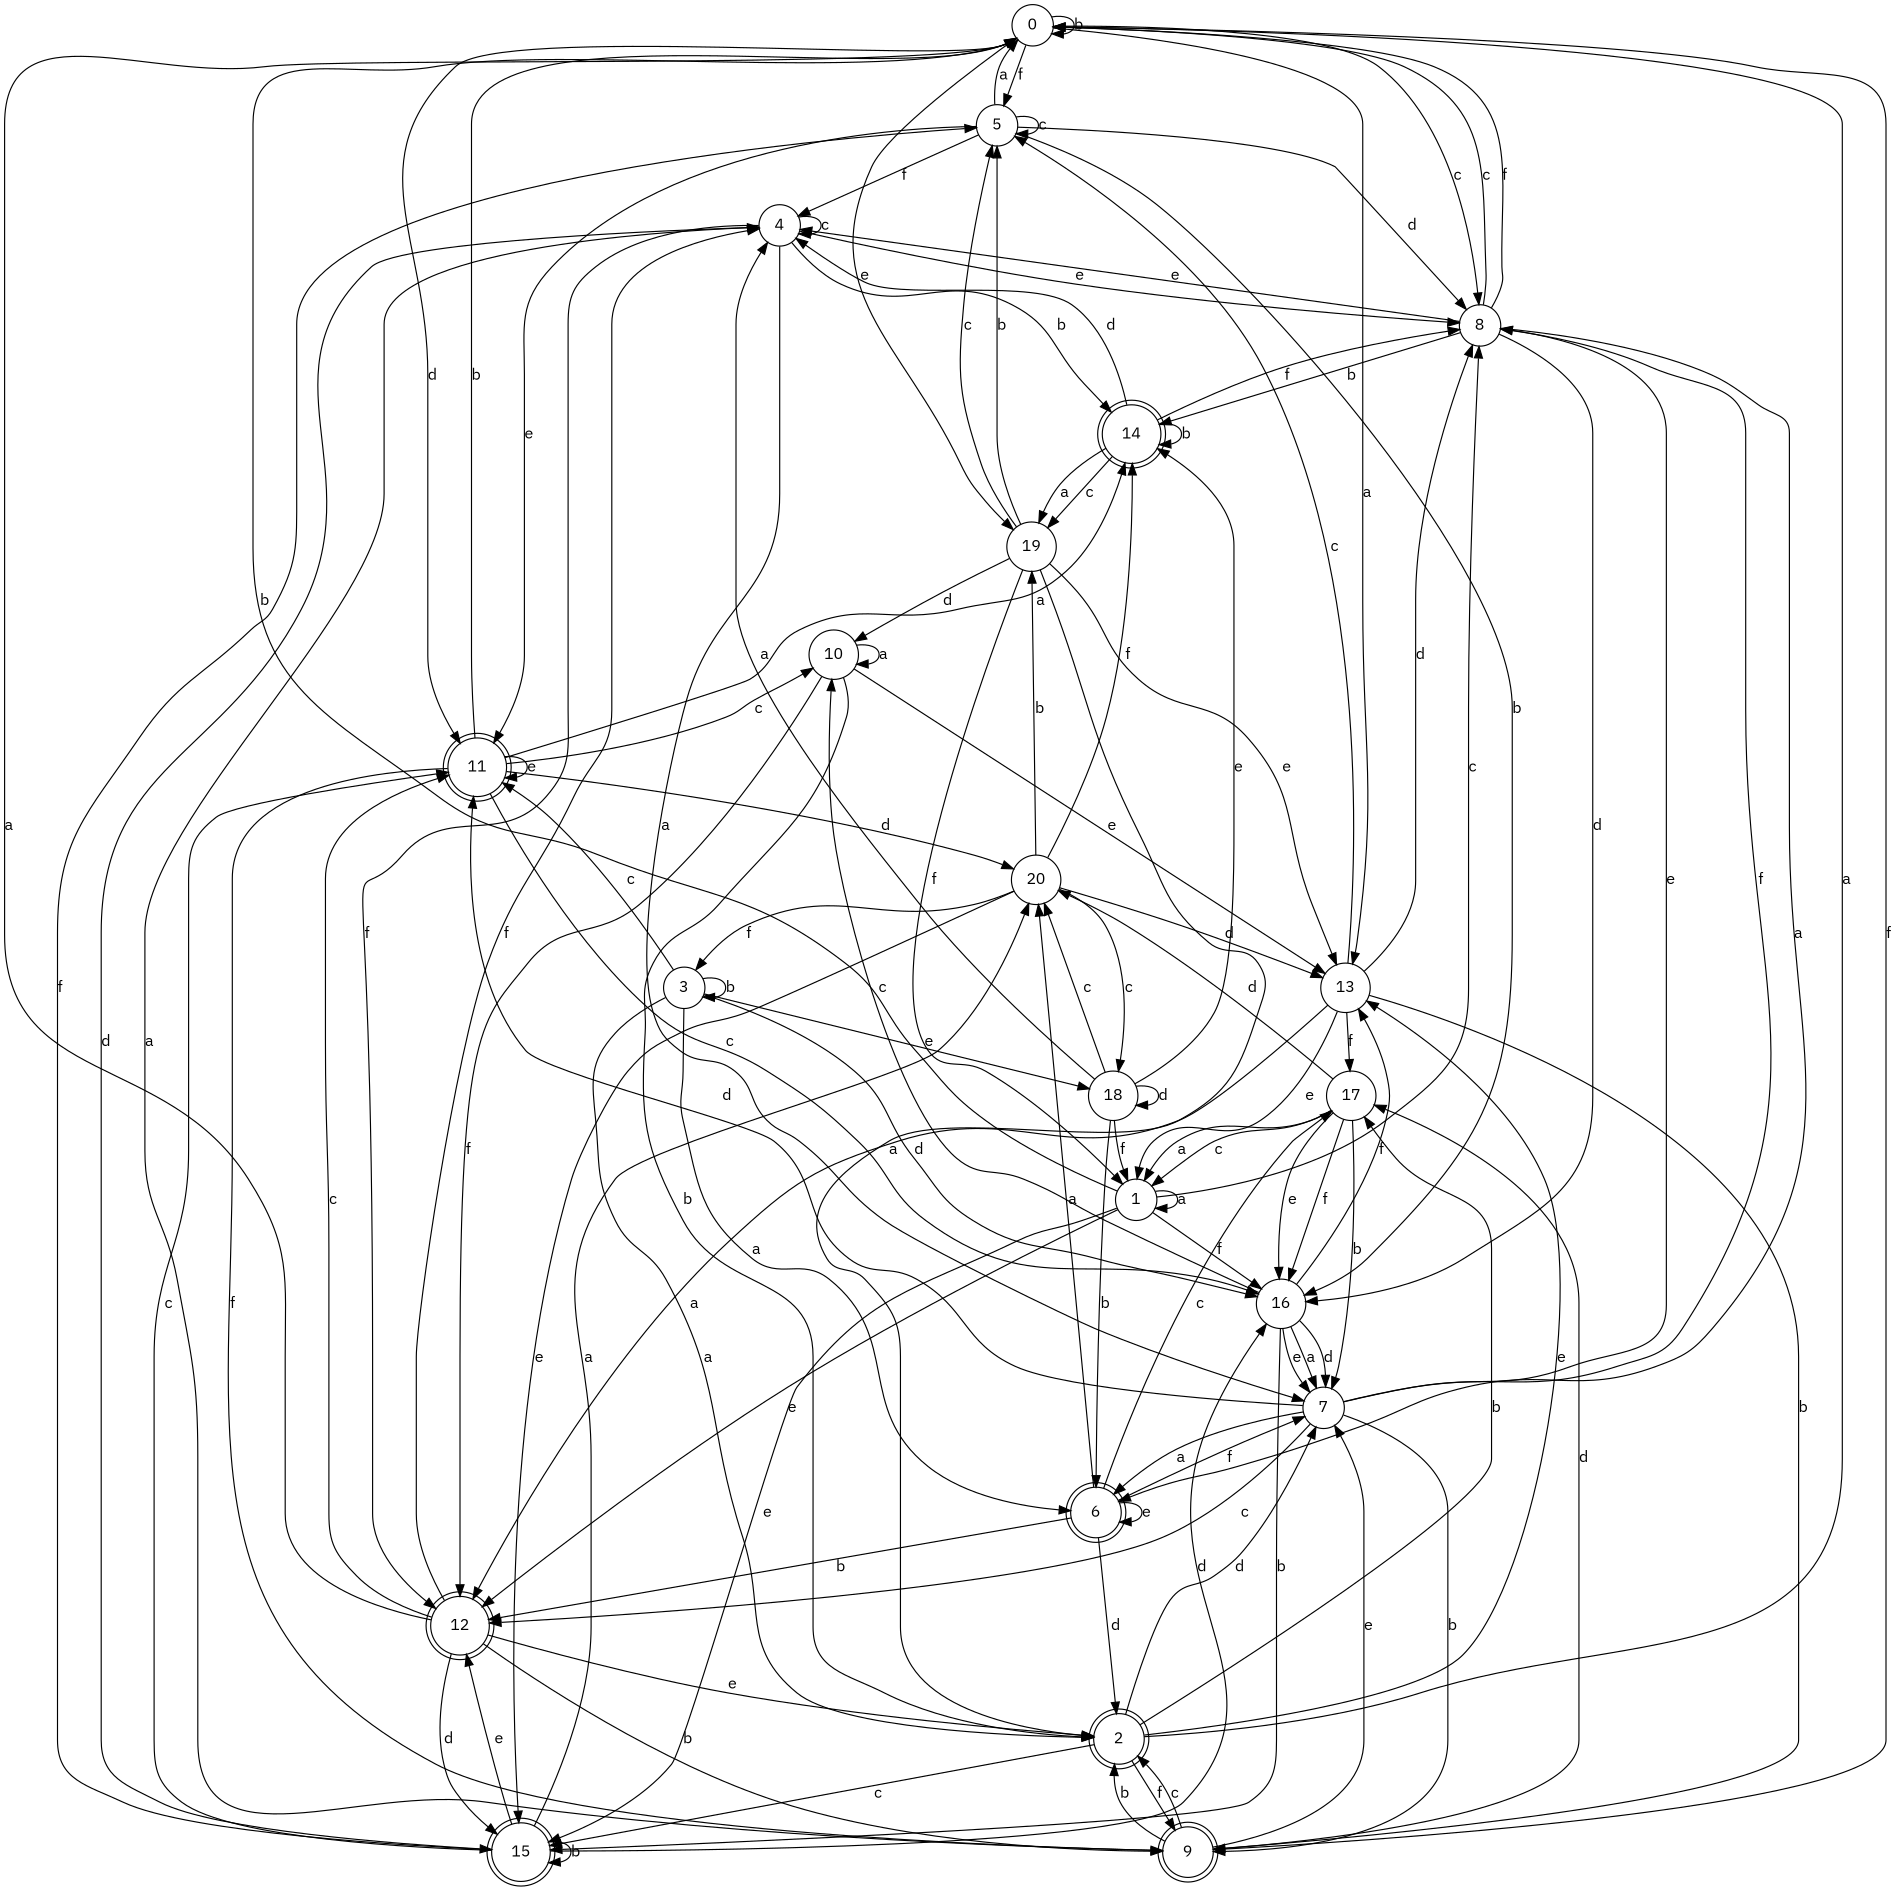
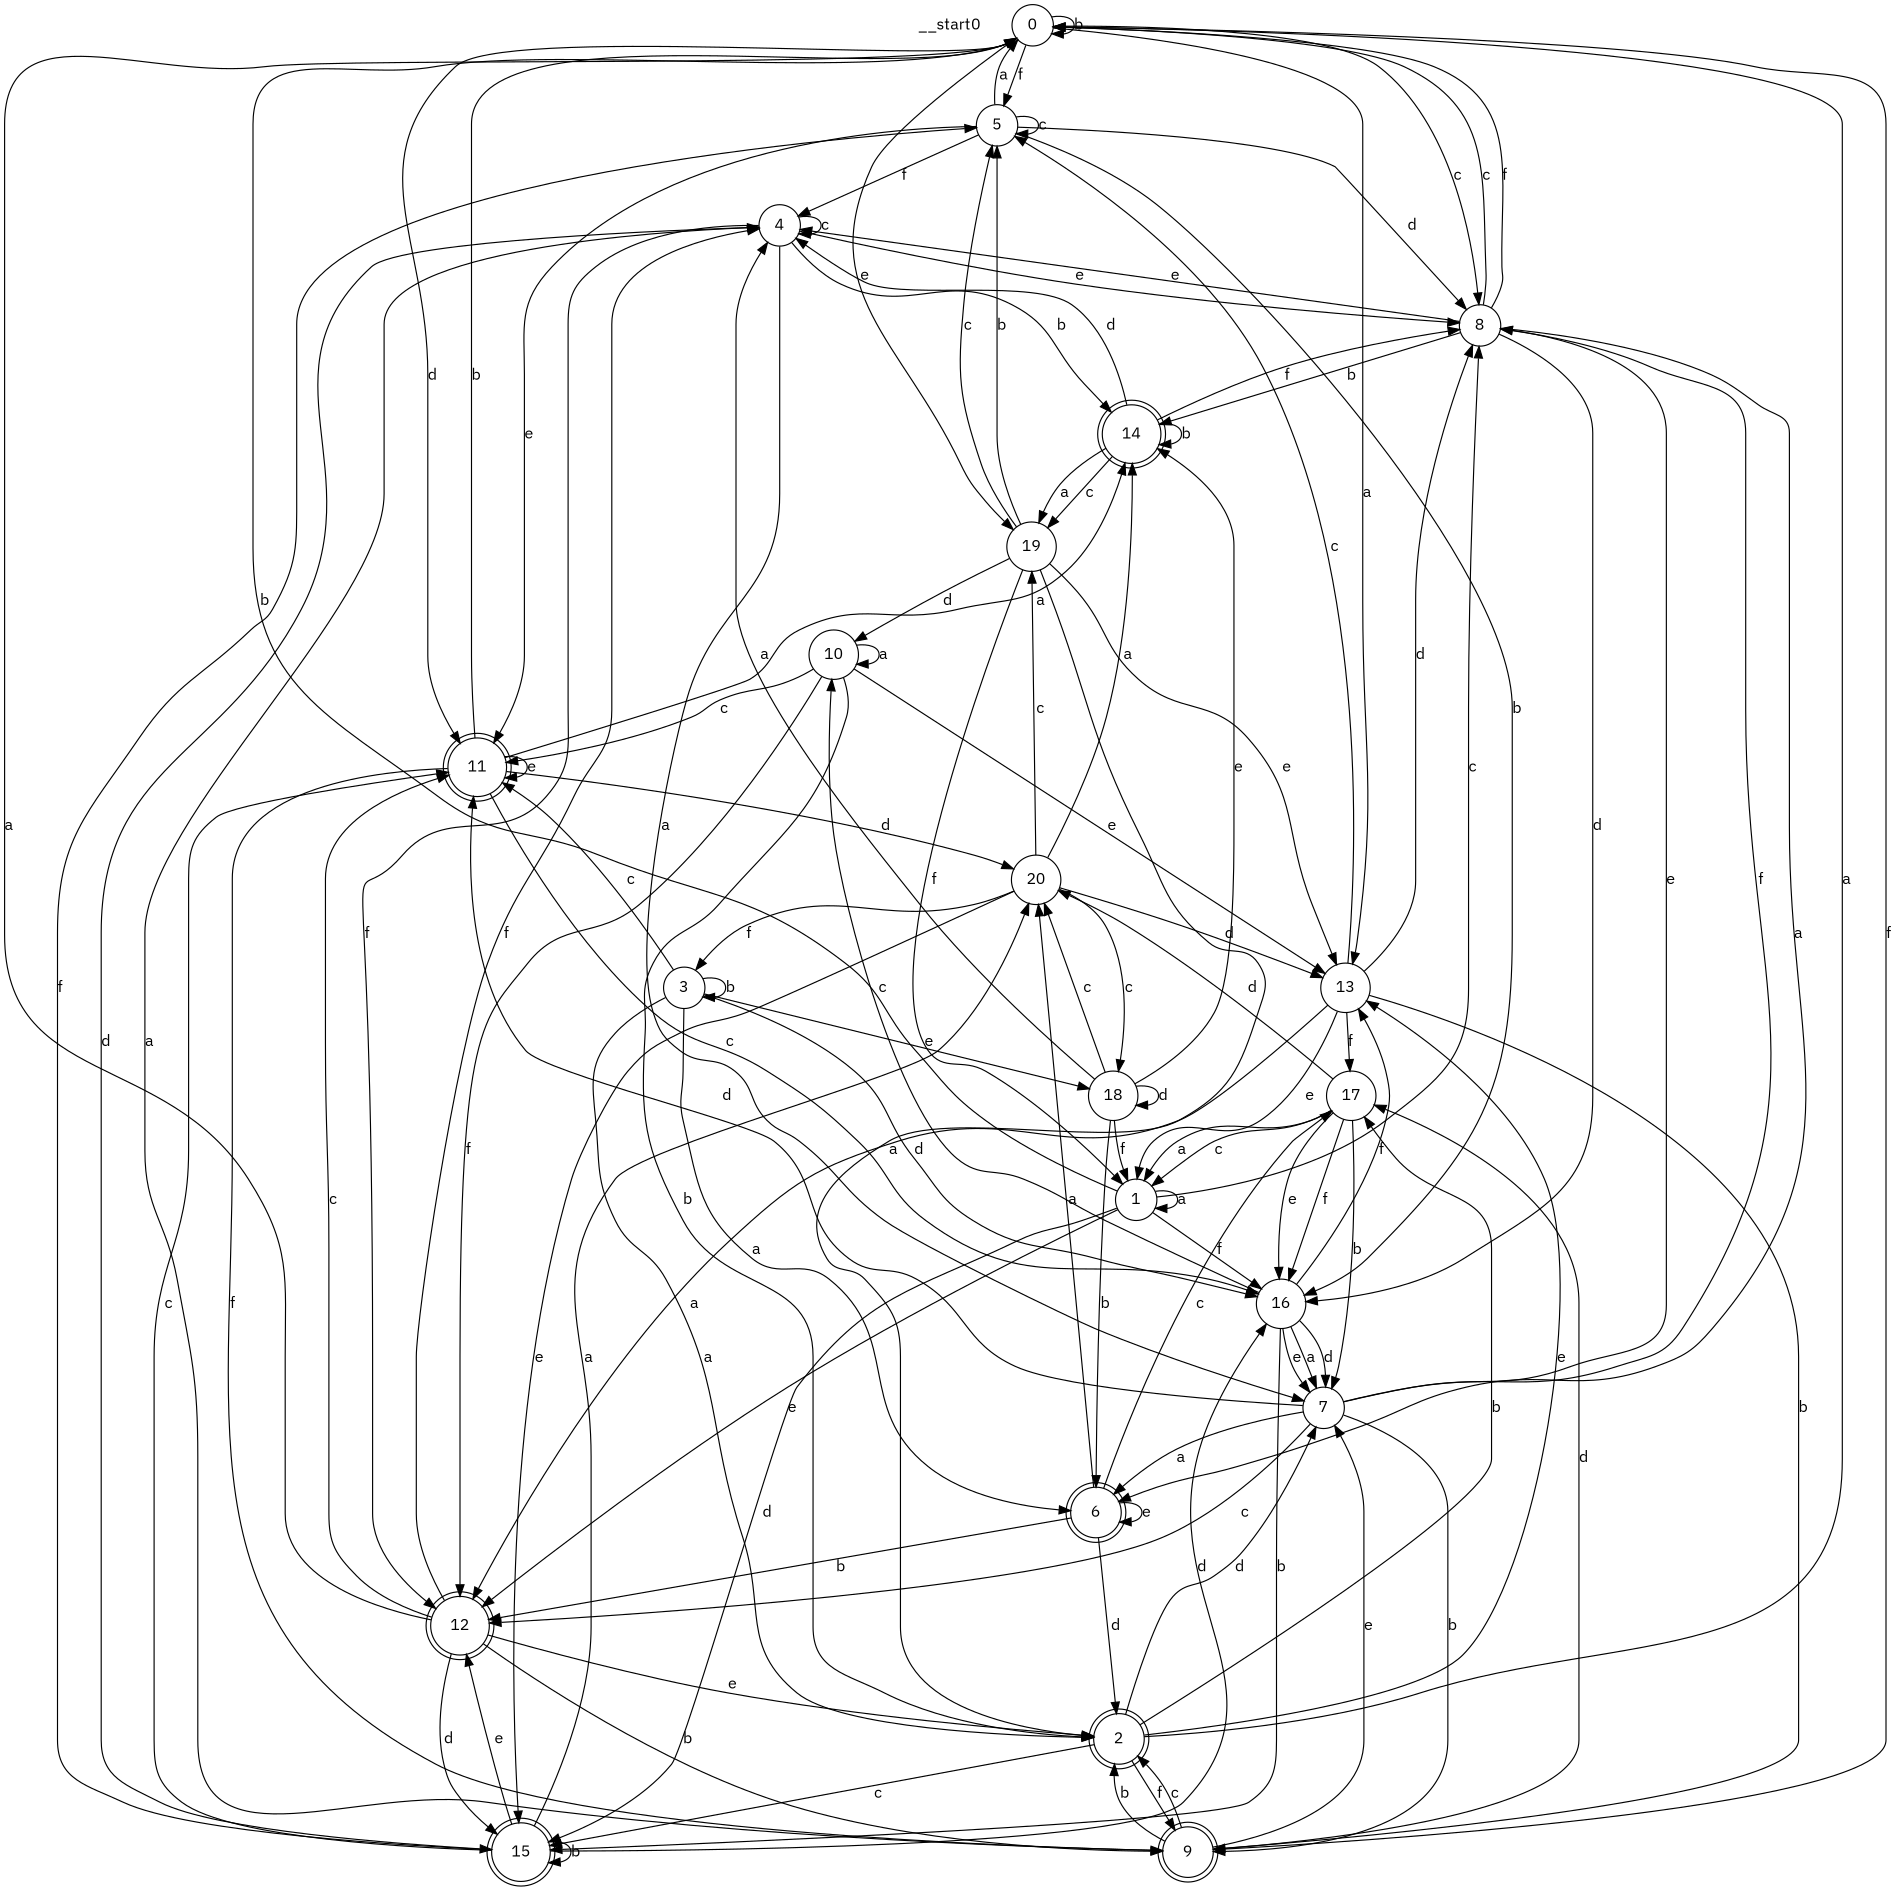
node "__start0": added
edge "20" -> "14": label "f" -> "a"
edge "20" -> "19": label "b" -> "c"
edge "11" -> "10": reversed
edge "6" -> "7": removed, label "f"
edge "1" -> "15": label "e" -> "d"
